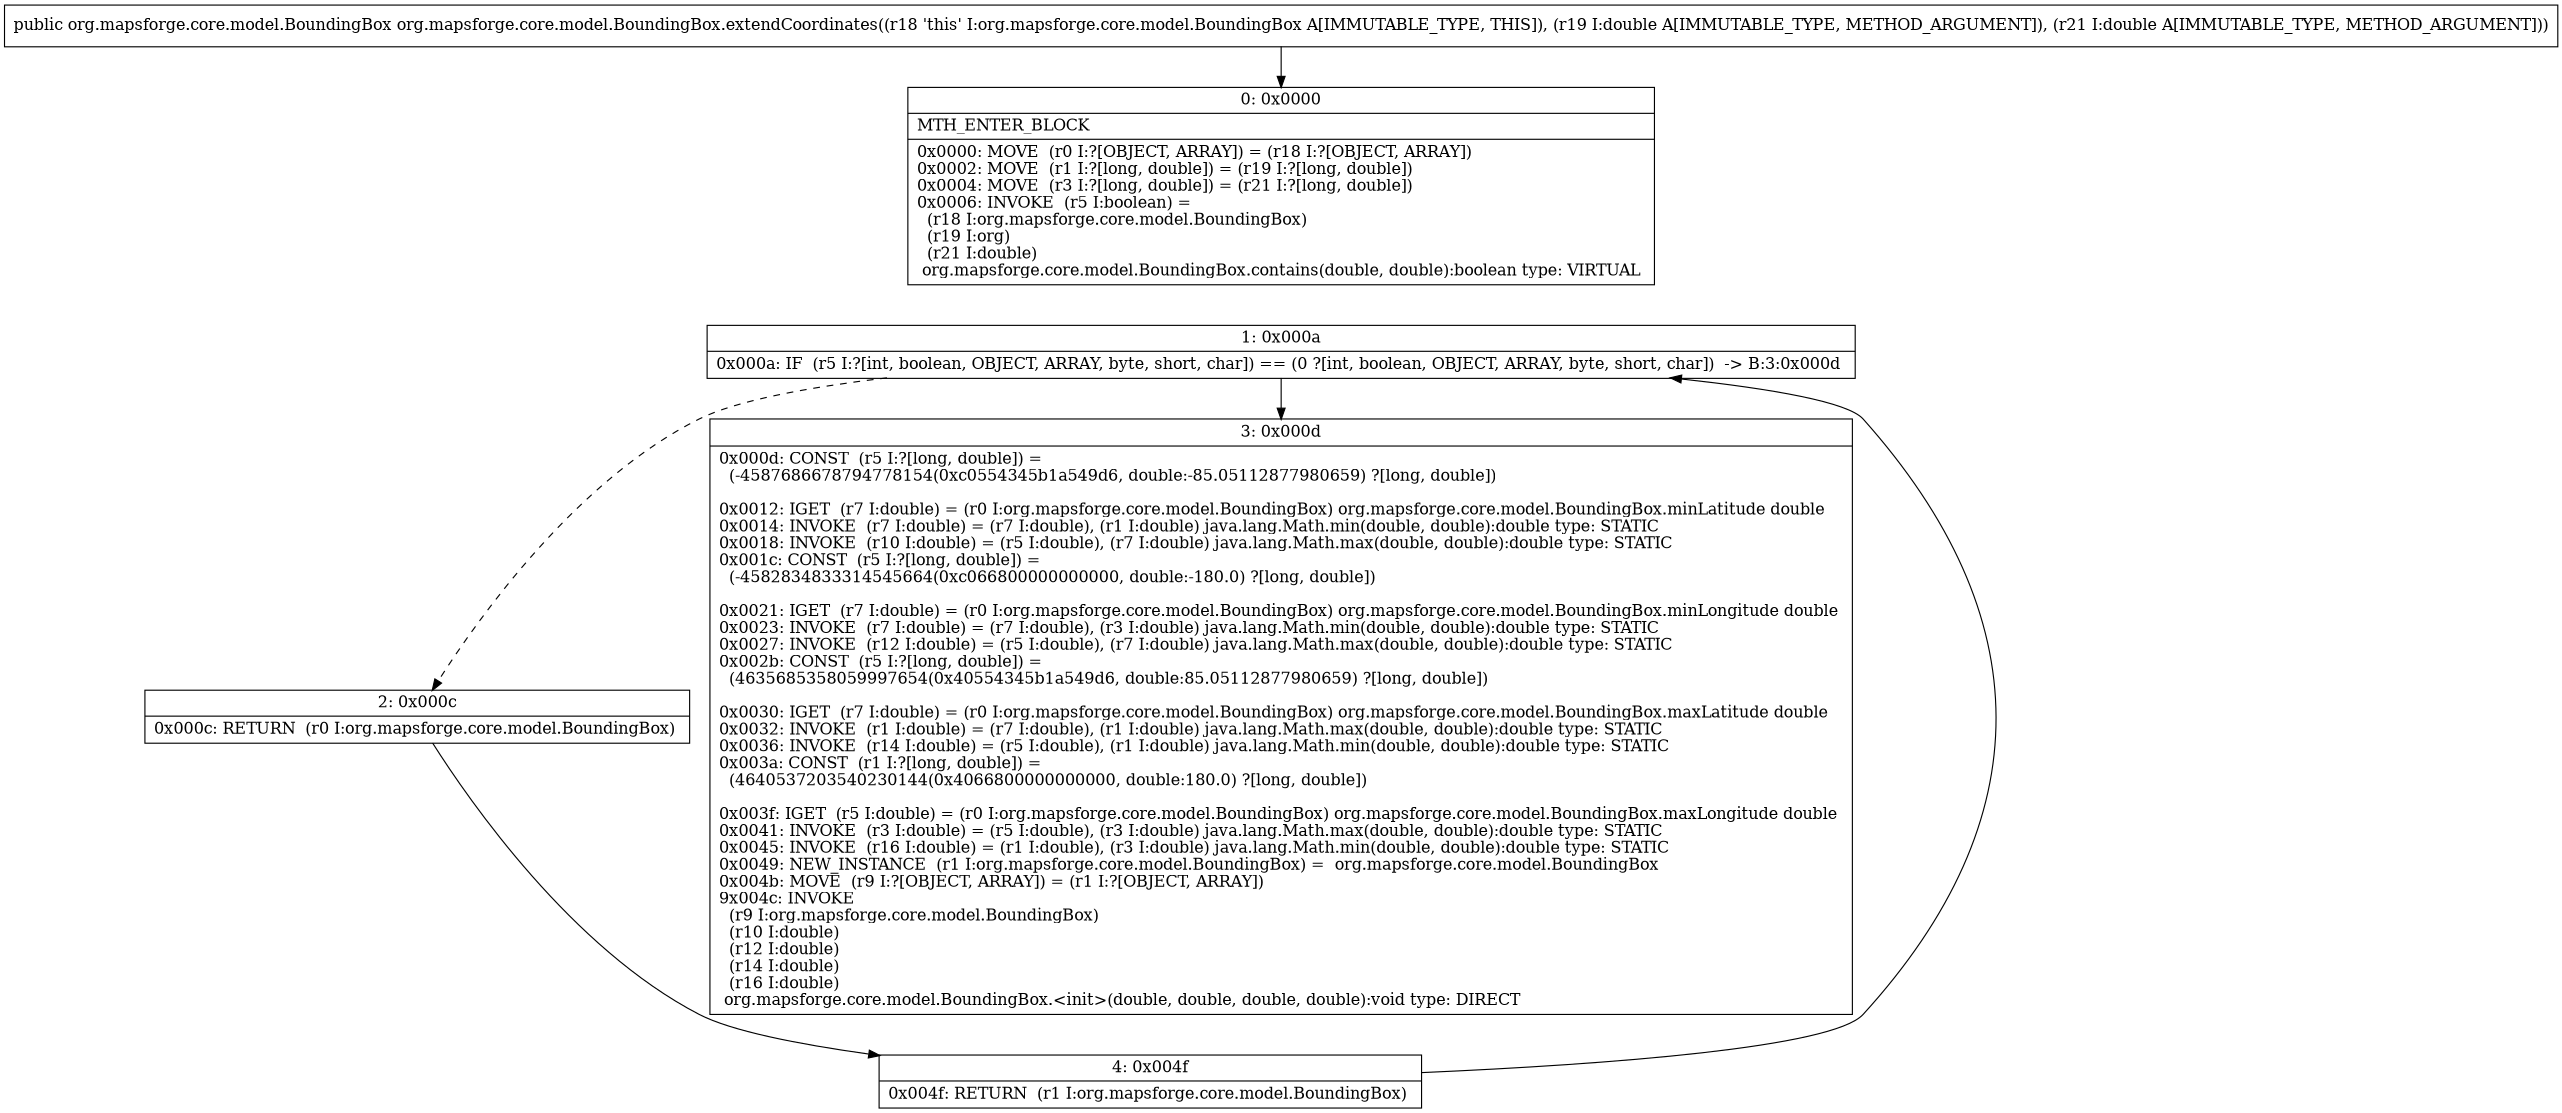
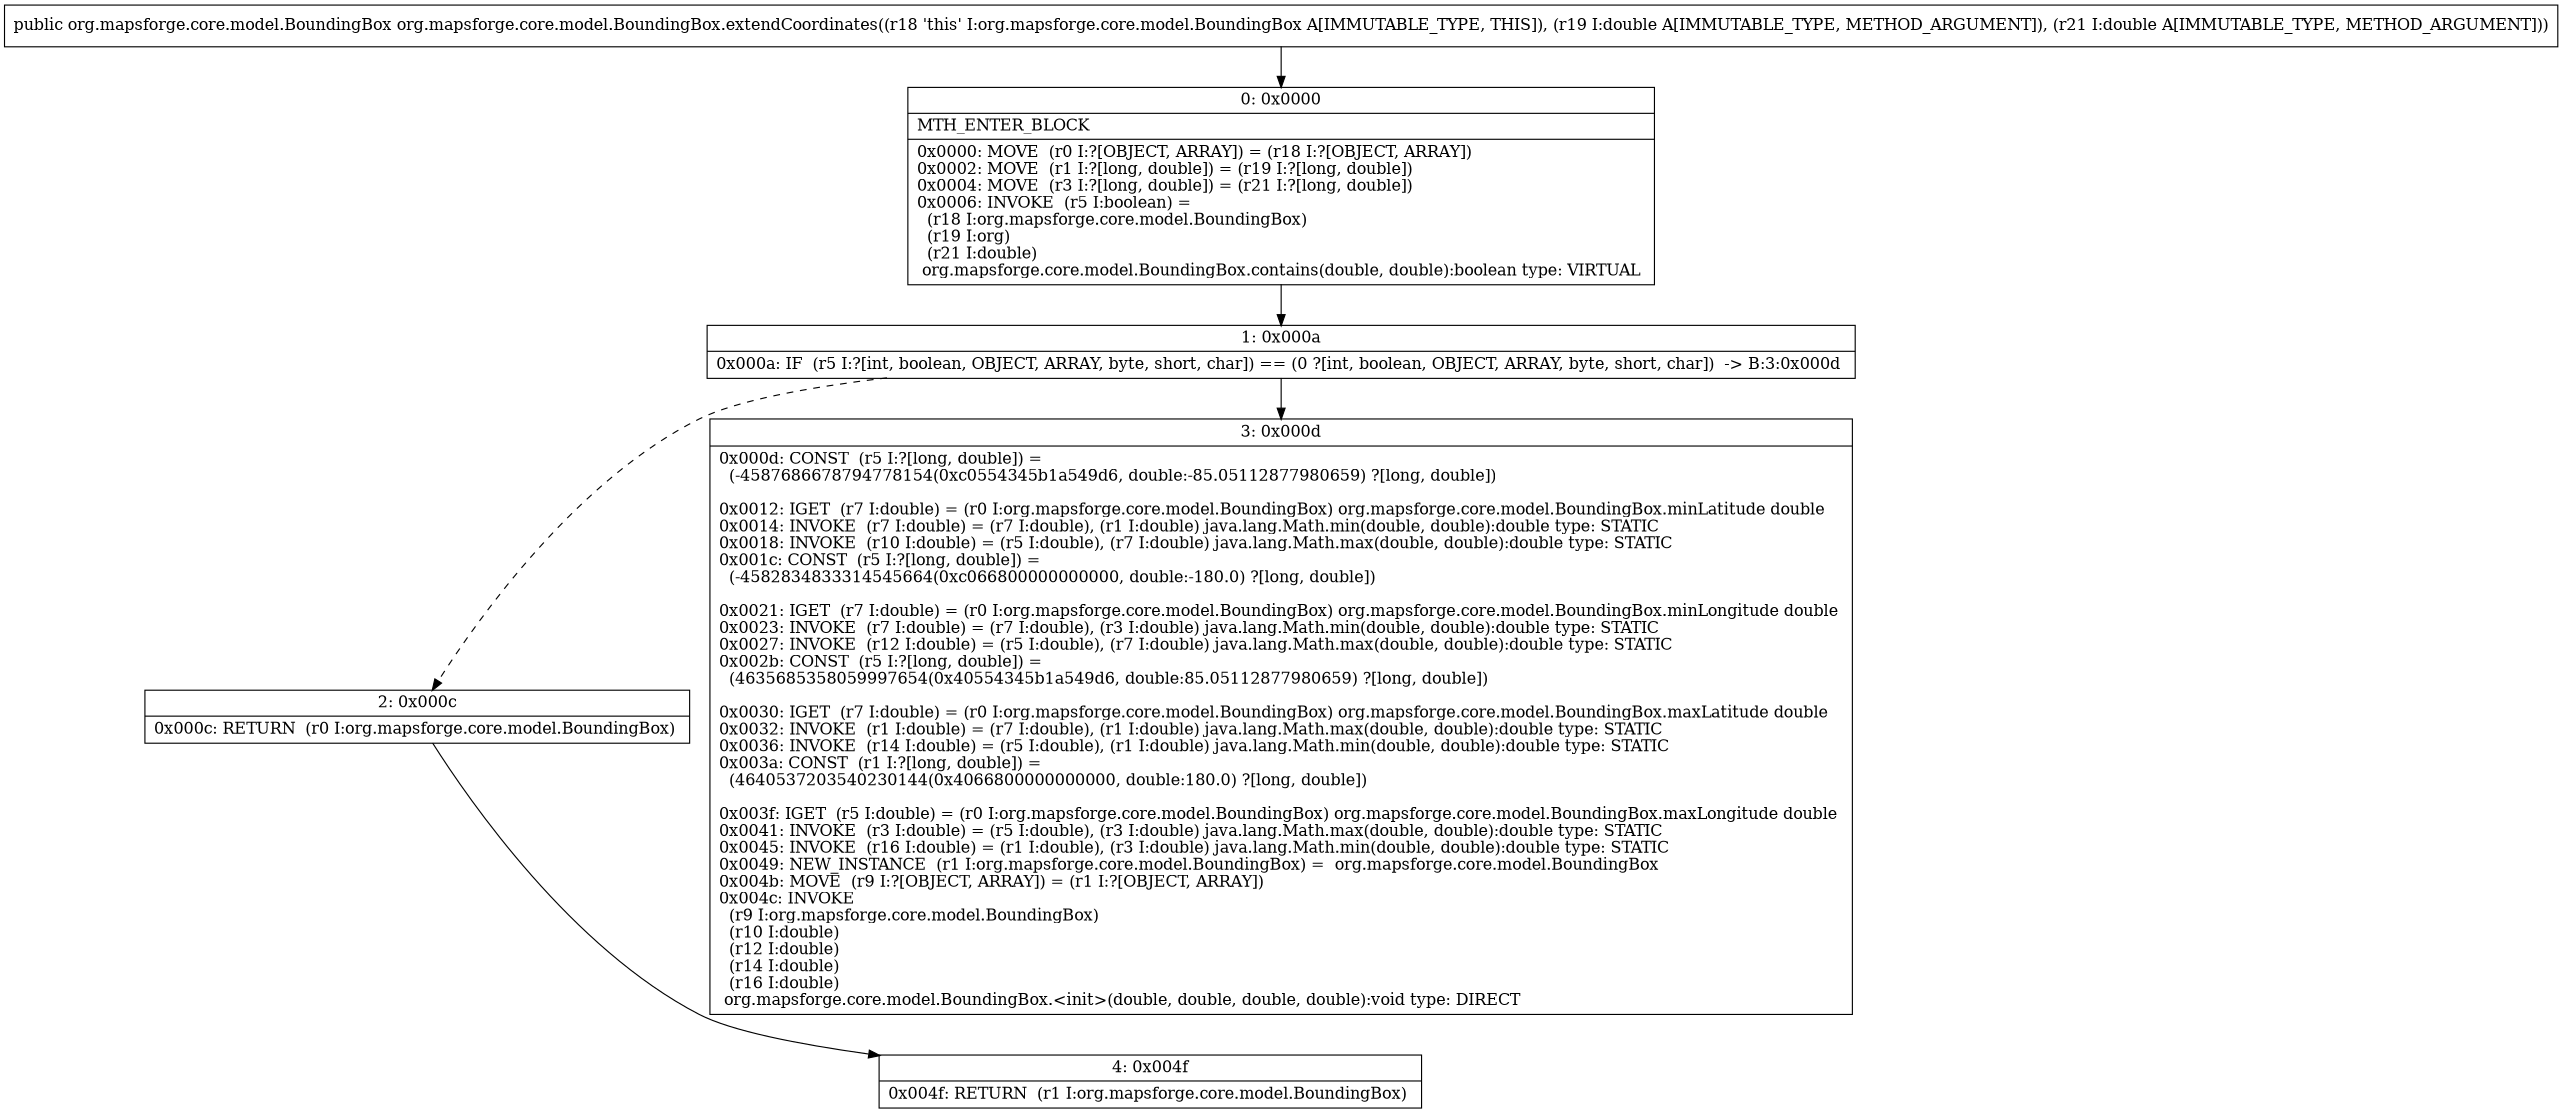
edge "4: 0x004f" -> "1: 0x000a": now "0: 0x0000" -> "1: 0x000a"
node "3: 0x000d": text "9x004c: INVOKE" -> "0x004c: INVOKE"
